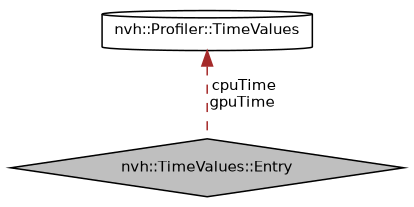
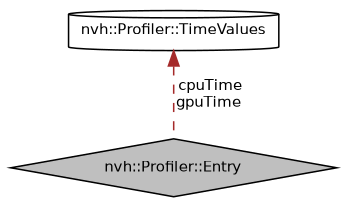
node "nvh::TimeValues::Entry": label "nvh::TimeValues::Entry" -> "nvh::Profiler::Entry"
